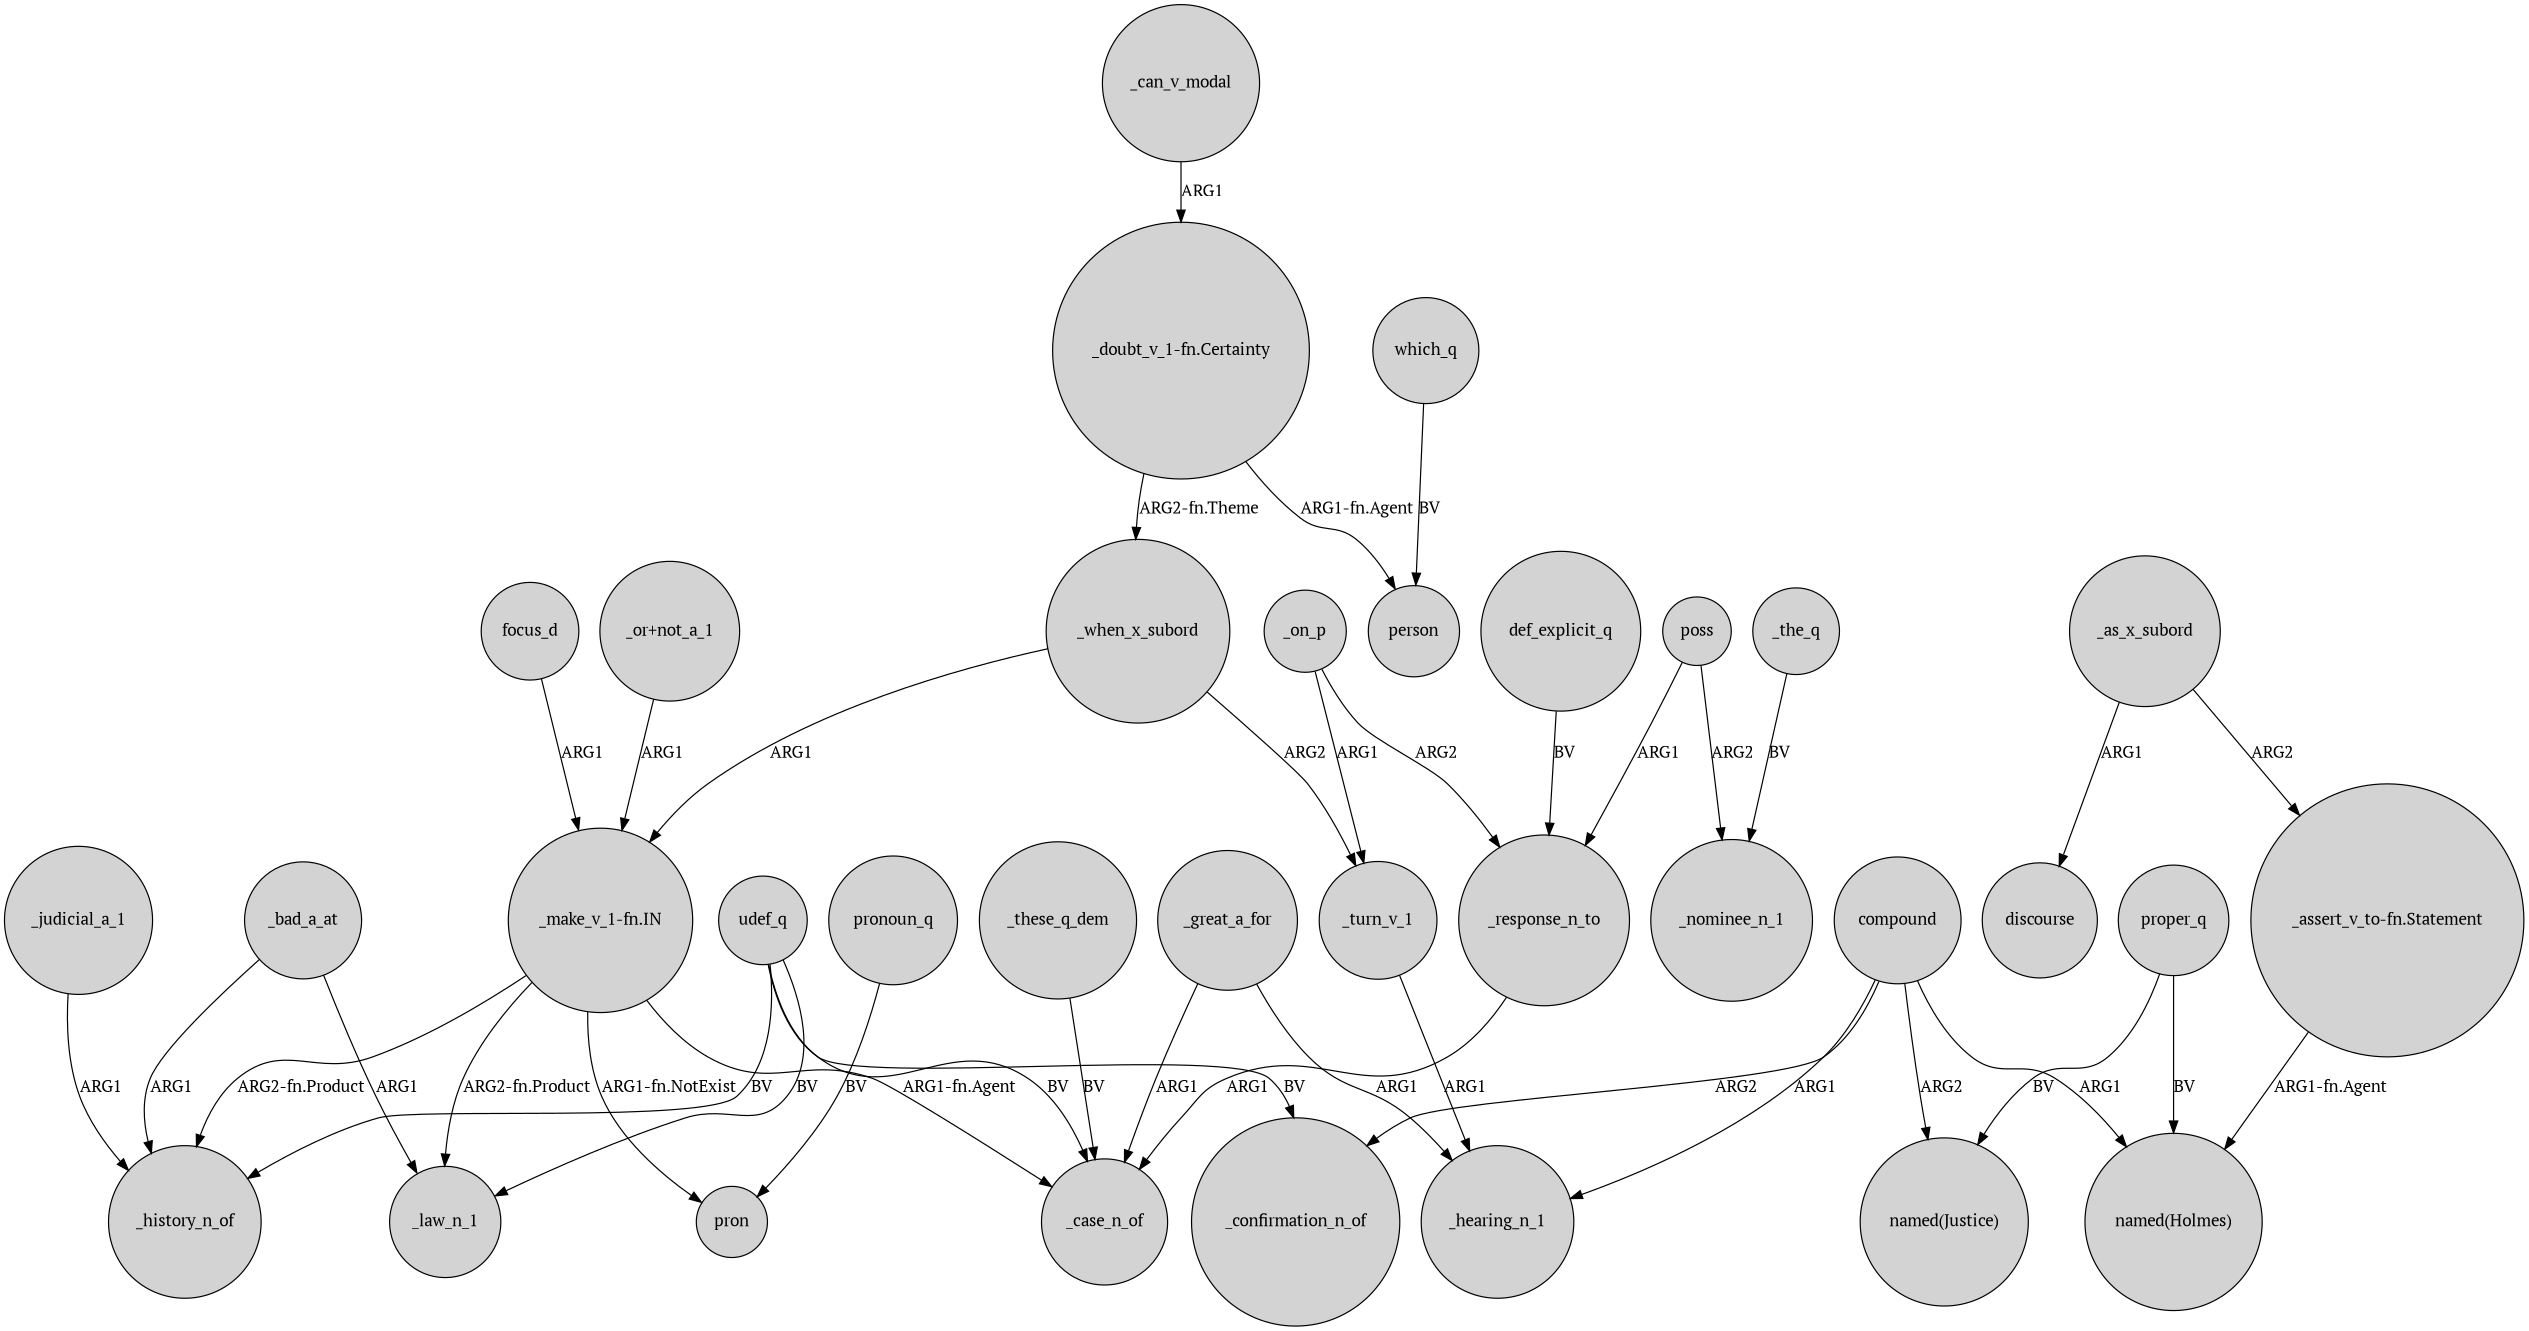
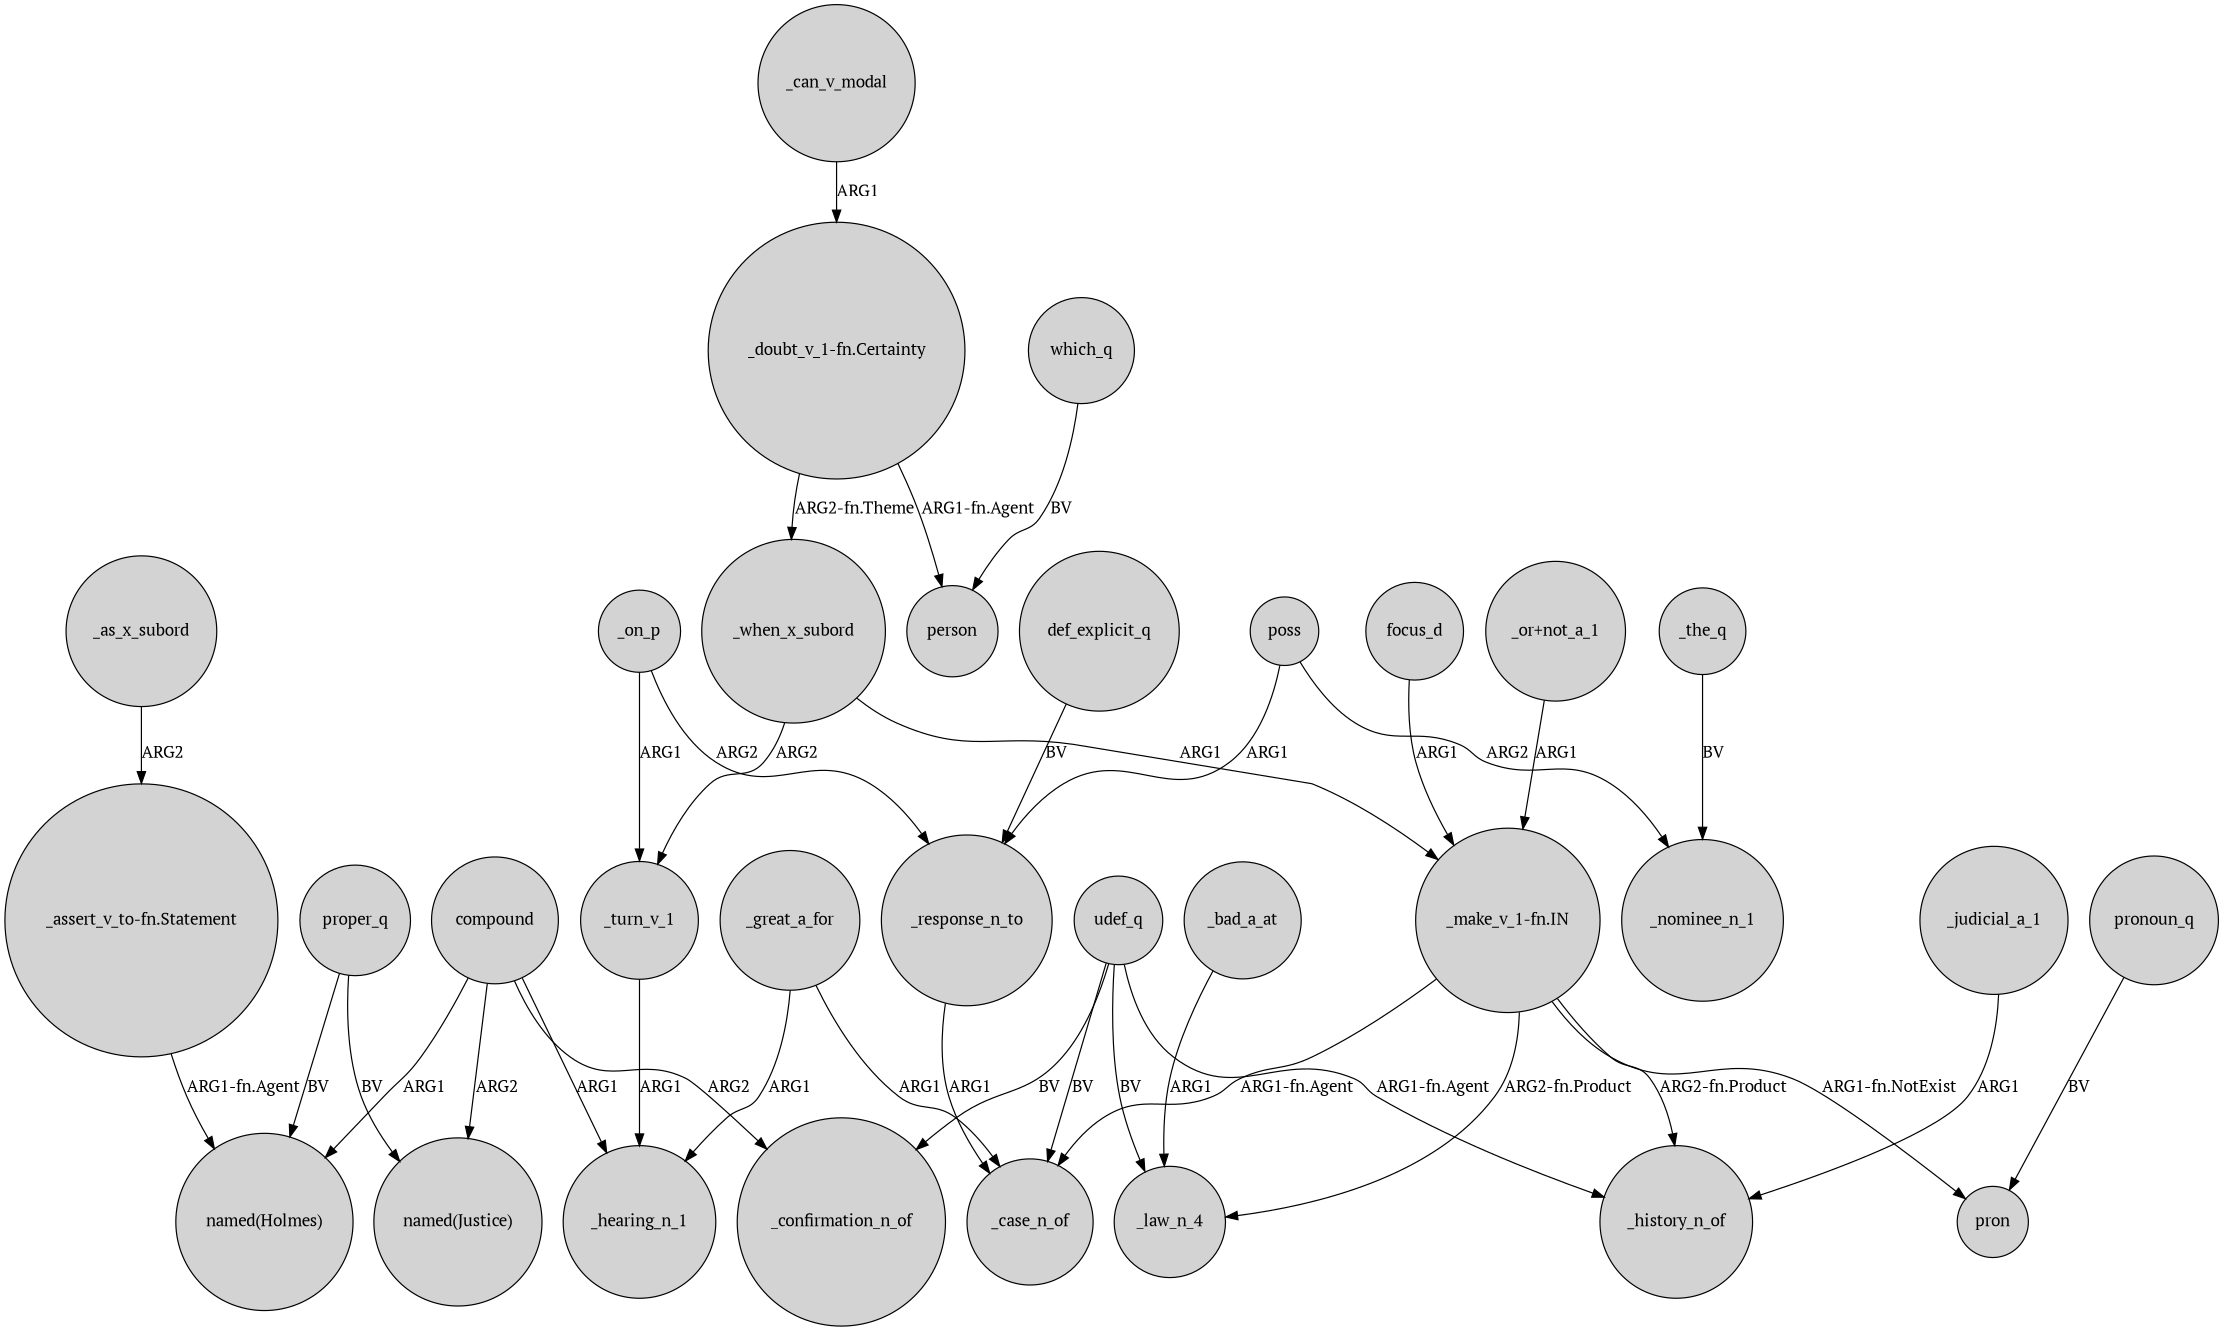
node "_these_q_dem": removed
node "discourse": removed
edge "_bad_a_at" -> "_history_n_of": removed, label "ARG1"
edge "udef_q" -> "_history_n_of": label "BV" -> "ARG1-fn.Agent"
node "_law_n_1": label "_law_n_1" -> "_law_n_4"
